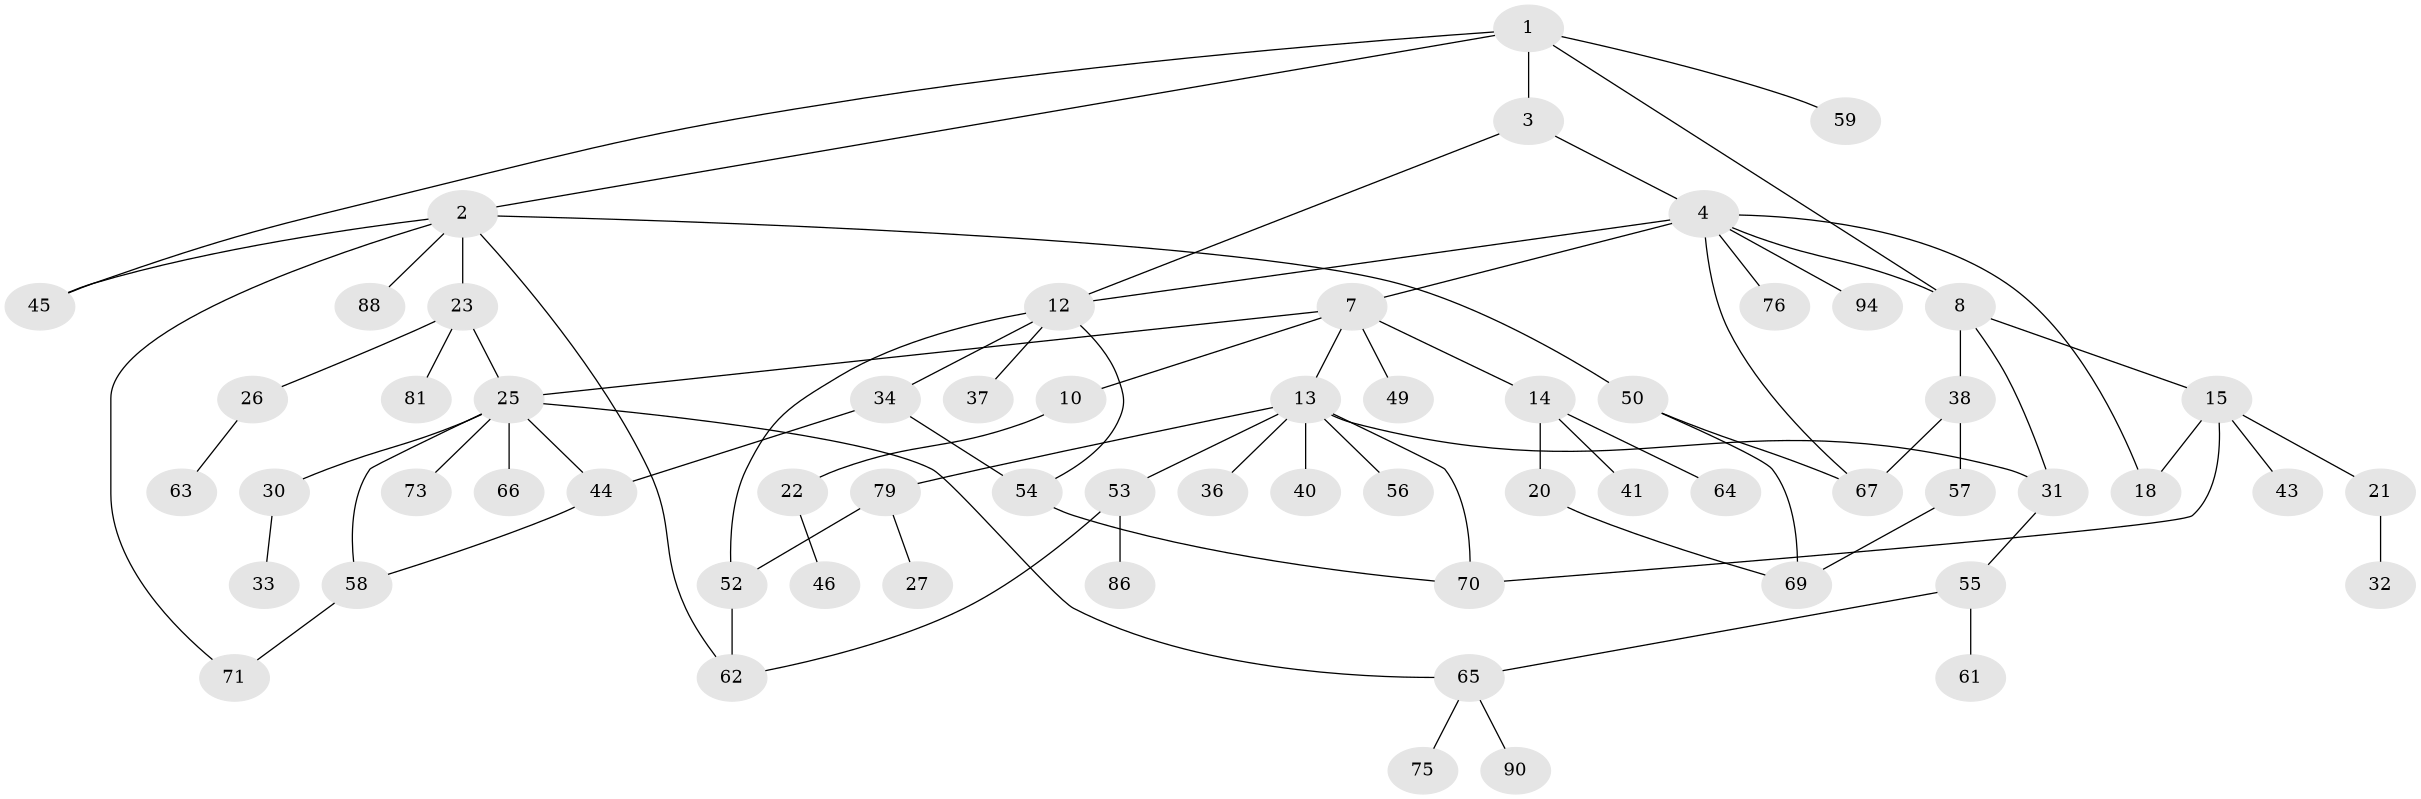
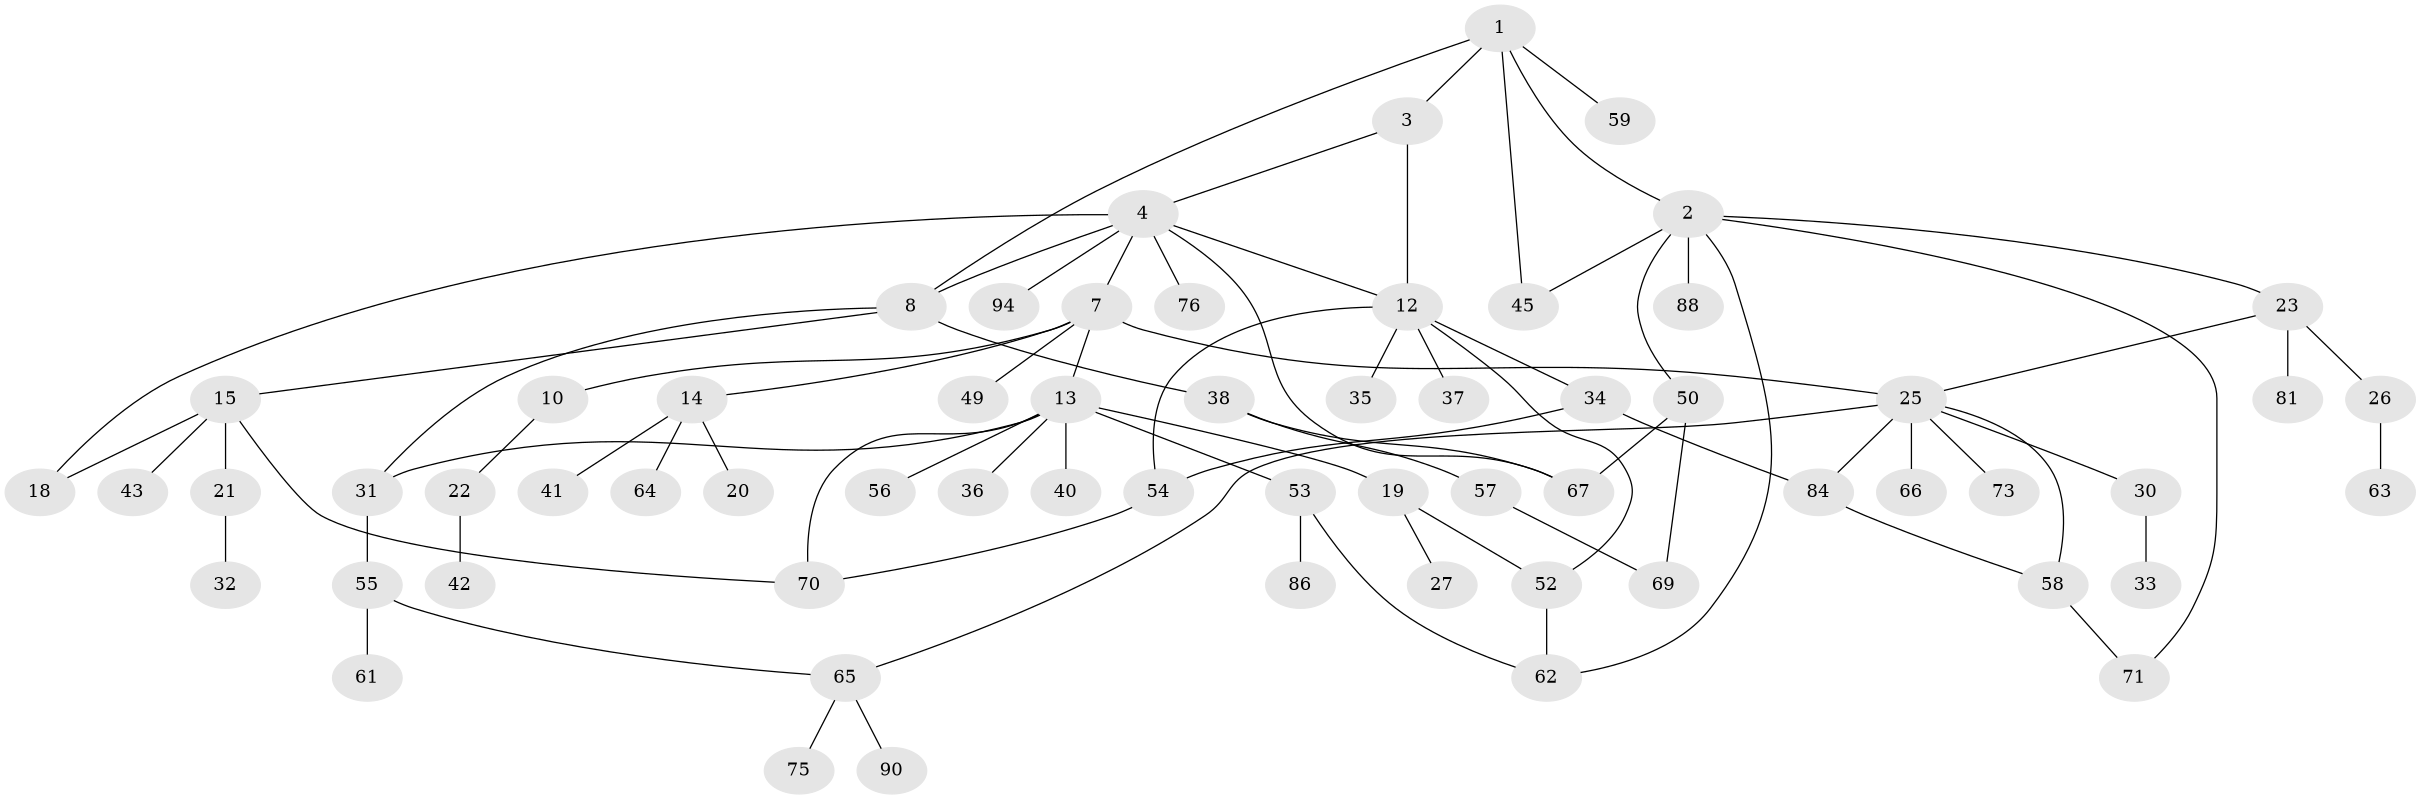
node "35": added
node "44": label "44" -> "84"
node "79": label "79" -> "19"
edge "20" -- "69": removed
node "46": label "46" -> "42"
